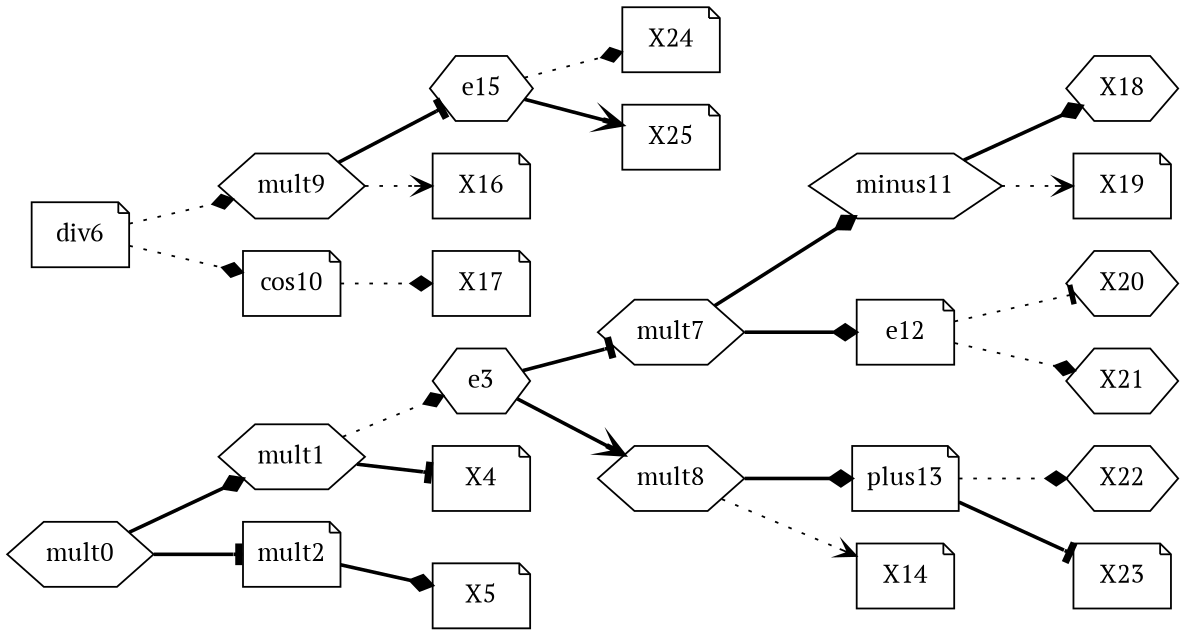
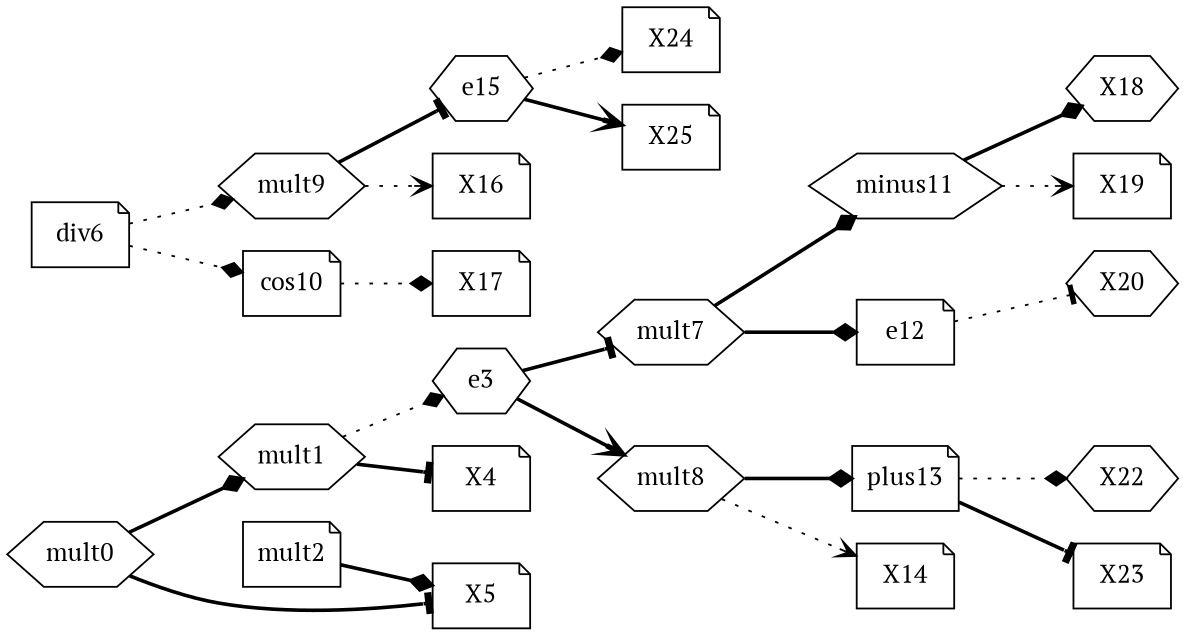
node "X21": removed
edge "mult0" -> "mult2": now "mult0" -> "X5"
